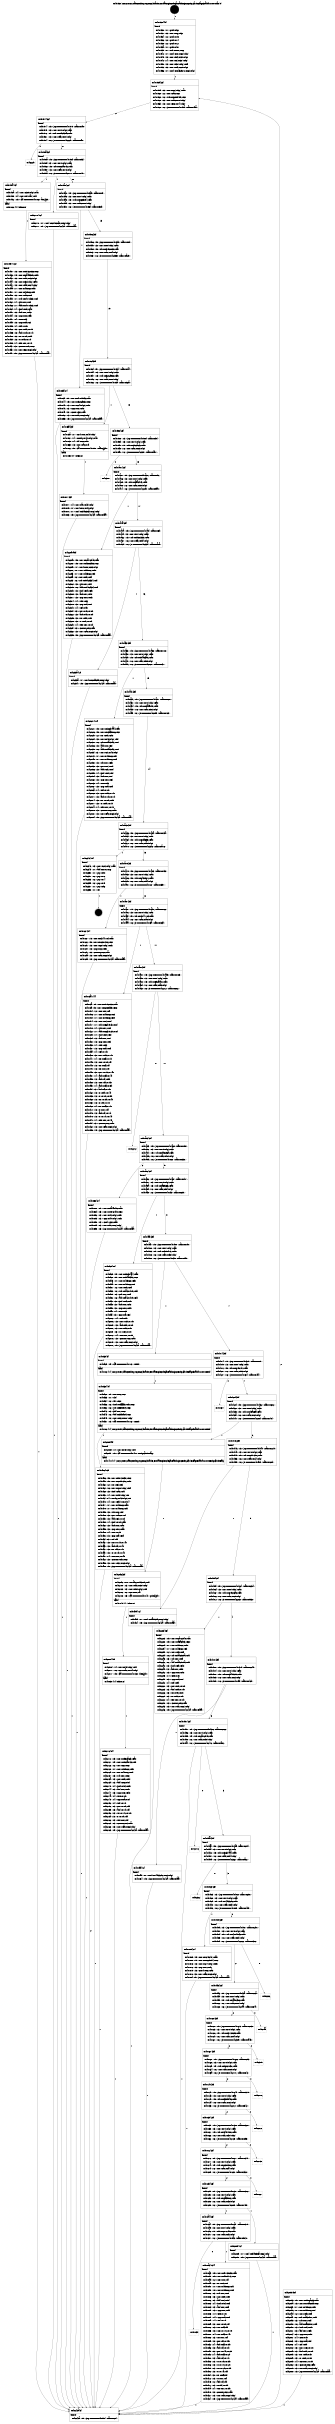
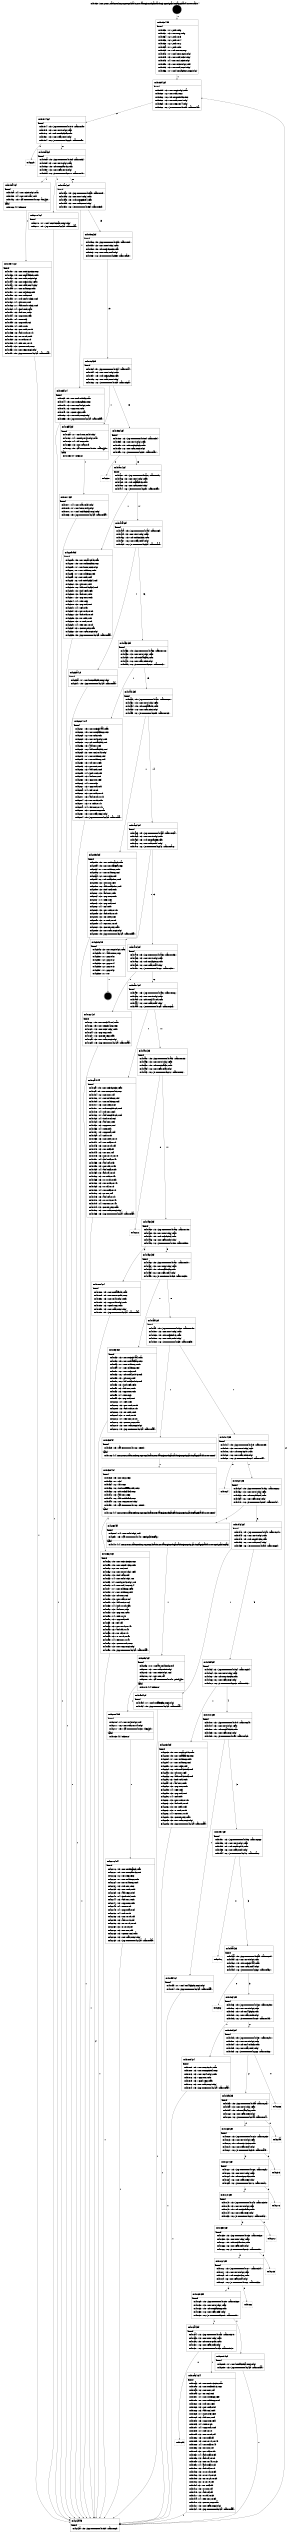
edge "0x401a4c [25]" -> "0x402095 [88]": added, label "1"
edge "0x401b91 [25]" -> "0x40242a [5]": now "0x402283 [88]" -> "0x40242a [5]"
